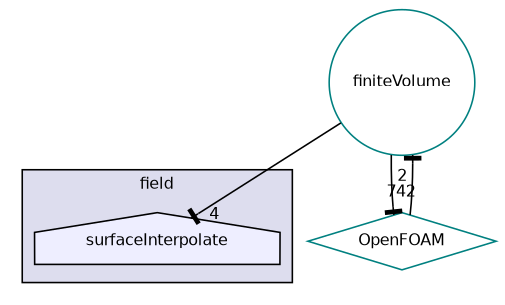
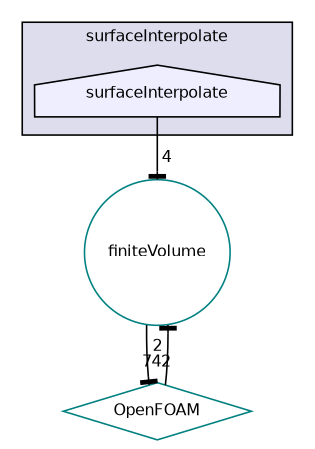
edge "finiteVolume" -> "surfaceInterpolate": reversed
cluster "field": label "field" -> "surfaceInterpolate"
